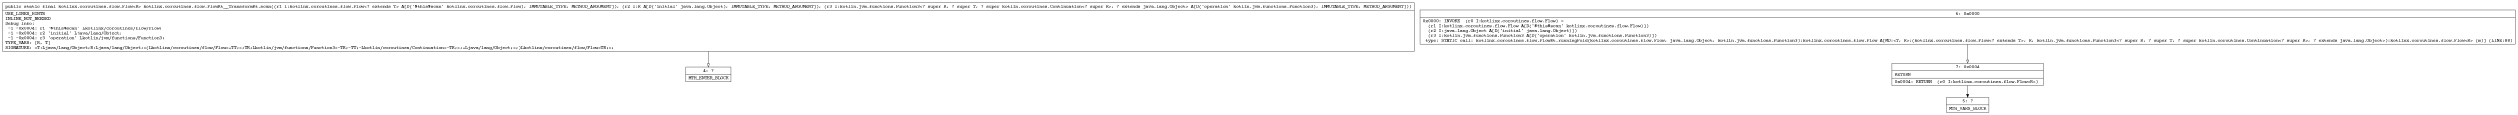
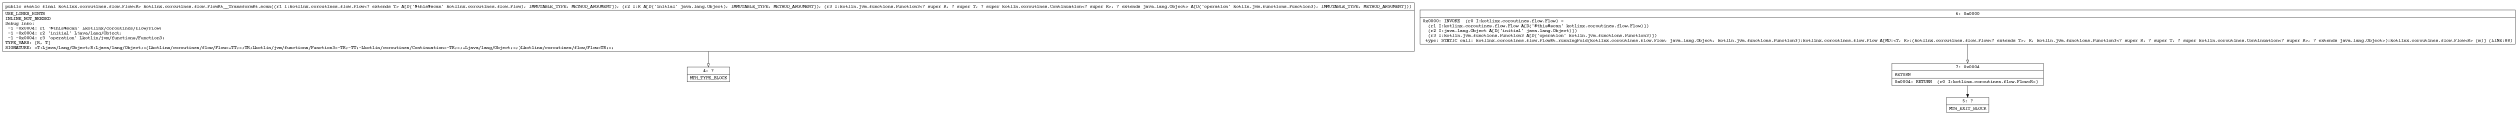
node "4: ?": text "MTH_ENTER_BLOCK" -> "MTH_TYPE_BLOCK"
node "5: ?": text "MTH_VARS_BLOCK" -> "MTH_EXIT_BLOCK"
